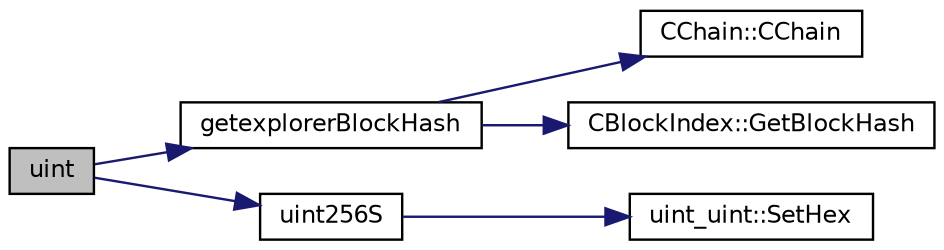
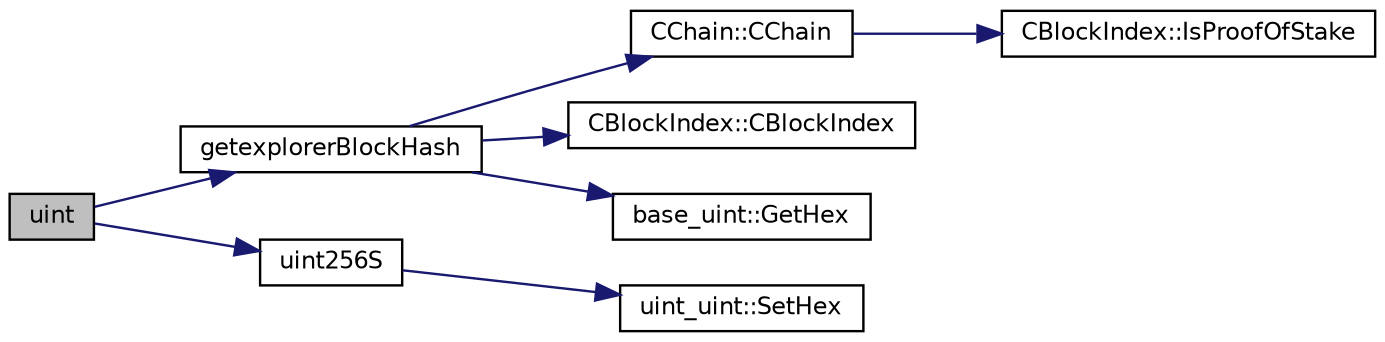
node "CBlockIndex::IsProofOfStake": added
node "CBlockIndex::GetBlockHash": label "CBlockIndex::GetBlockHash" -> "CBlockIndex::CBlockIndex"
node "base_uint::GetHex": added
